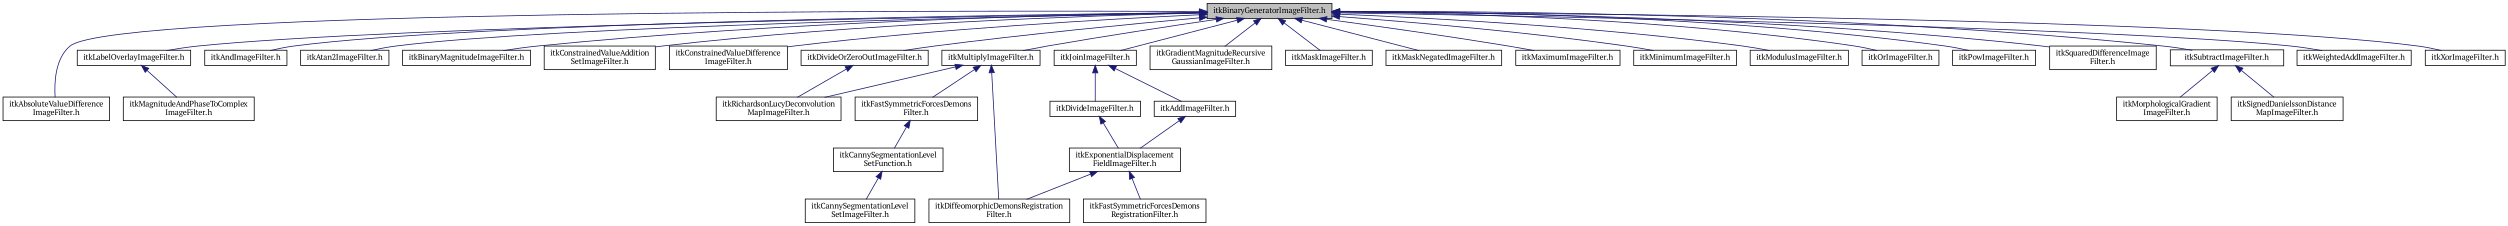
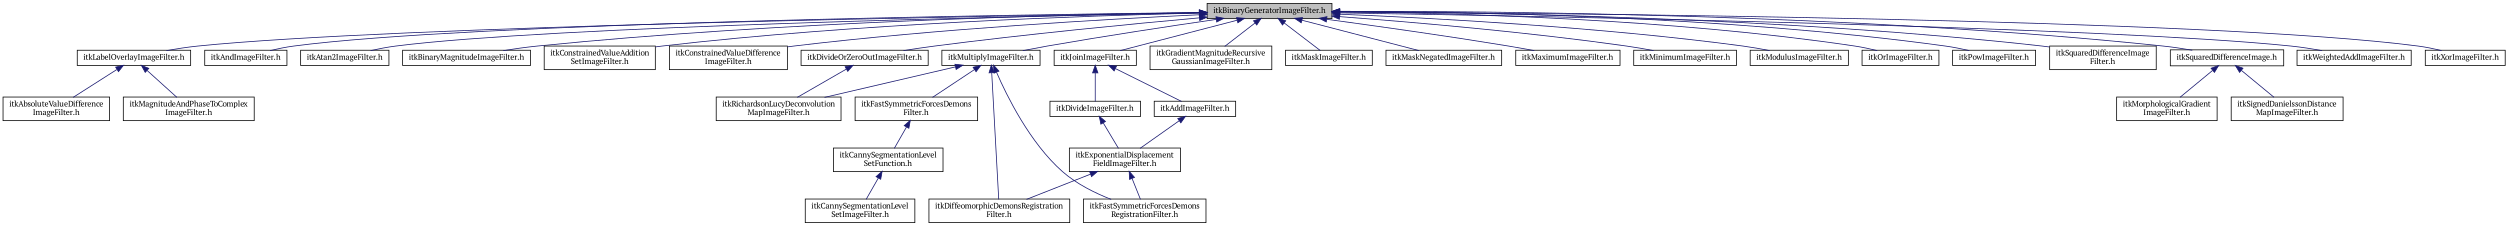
edge "itkAbsoluteValueDifference ImageFilter.h" -> "itkBinaryGeneratorImageFilter.h": now "itkAbsoluteValueDifference ImageFilter.h" -> "itkLabelOverlayImageFilter.h"
node "itkSubtractImageFilter.h": label "itkSubtractImageFilter.h" -> "itkSquaredDifferenceImage.h"
edge "itkFastSymmetricForcesDemons RegistrationFilter.h" -> "itkMultiplyImageFilter.h": added
